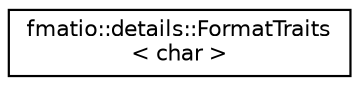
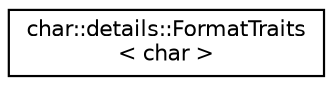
node "fmatio::details::FormatTraits < char >": label "fmatio::details::FormatTraits < char >" -> "char::details::FormatTraits < char >"
